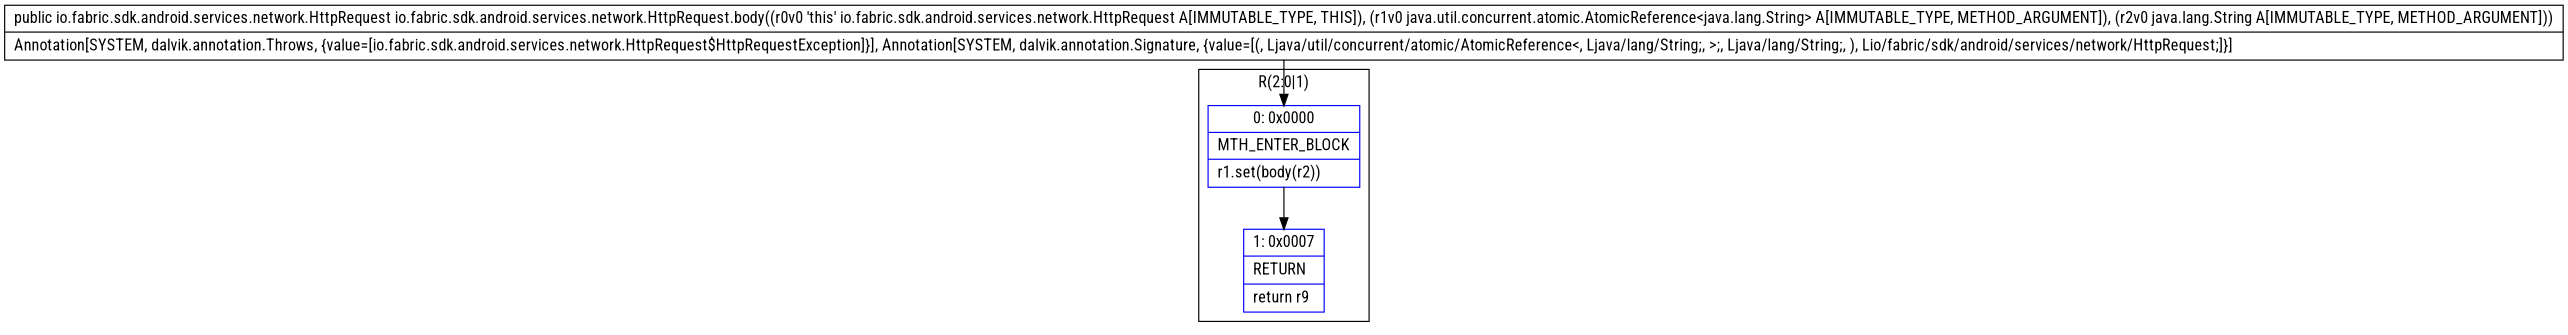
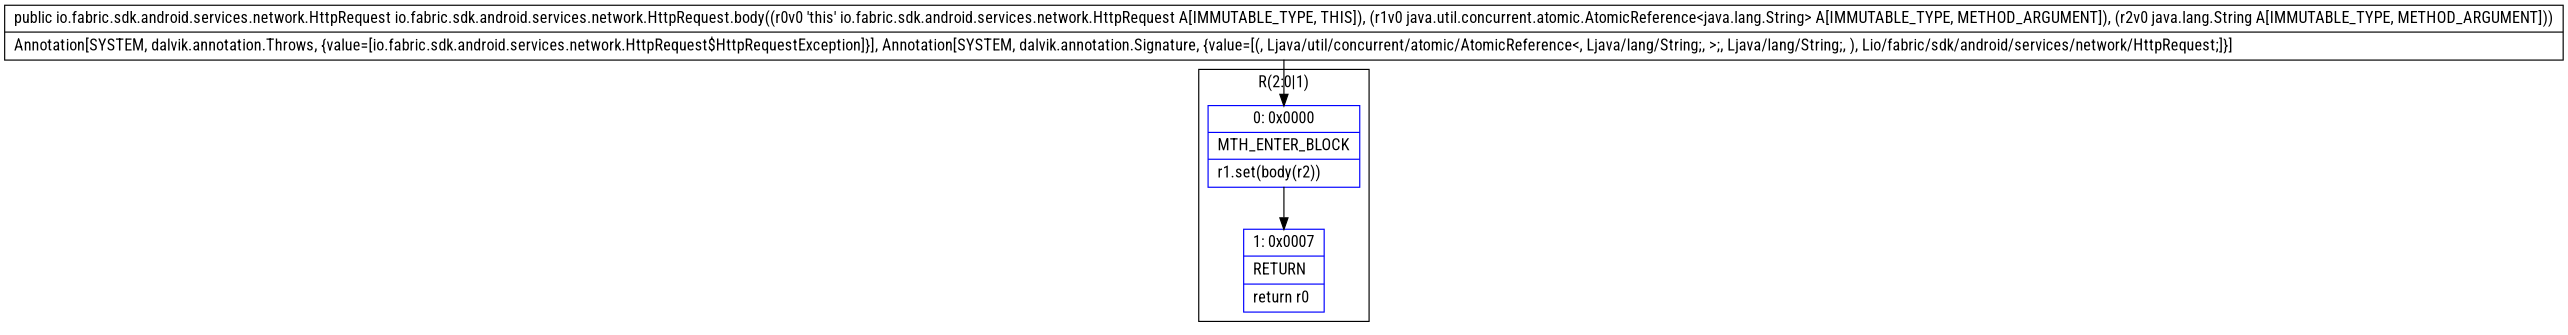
node "1: 0x0007": text "return r9" -> "return r0"
